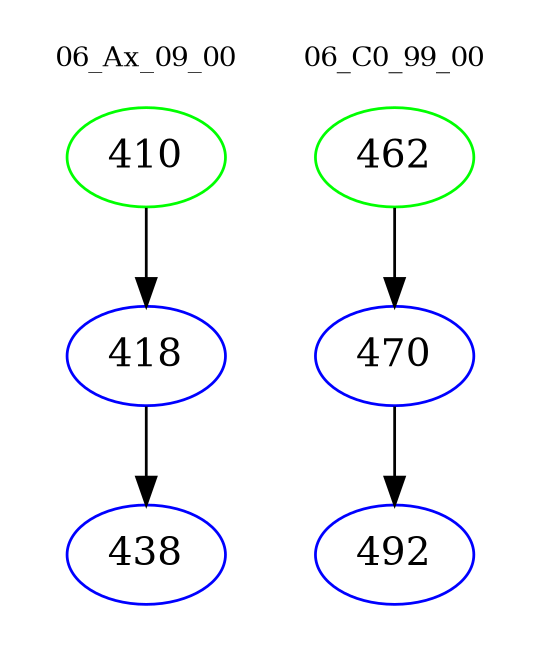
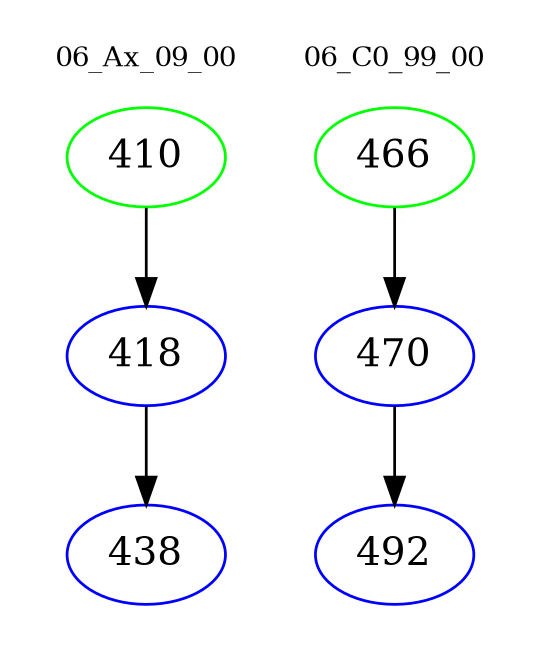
node "462": label "462" -> "466"
